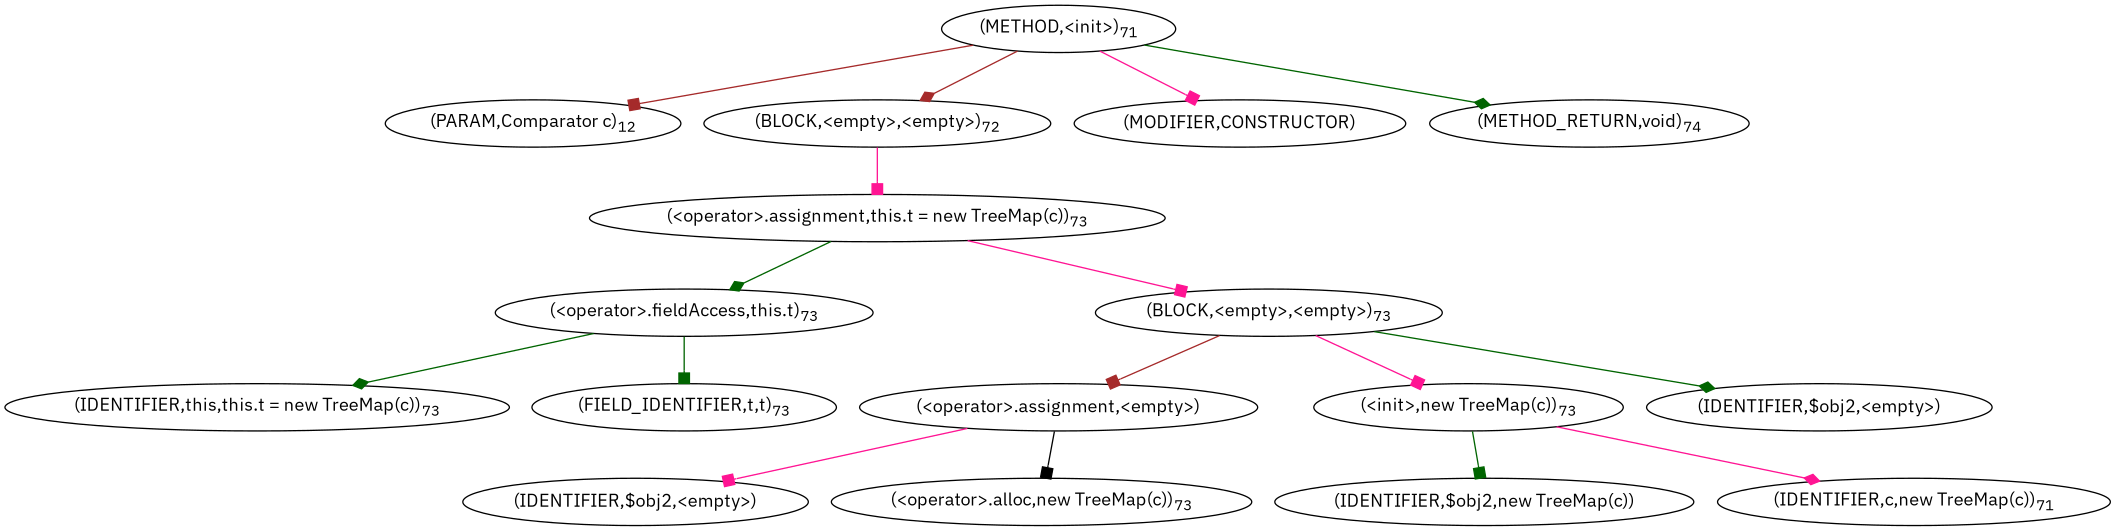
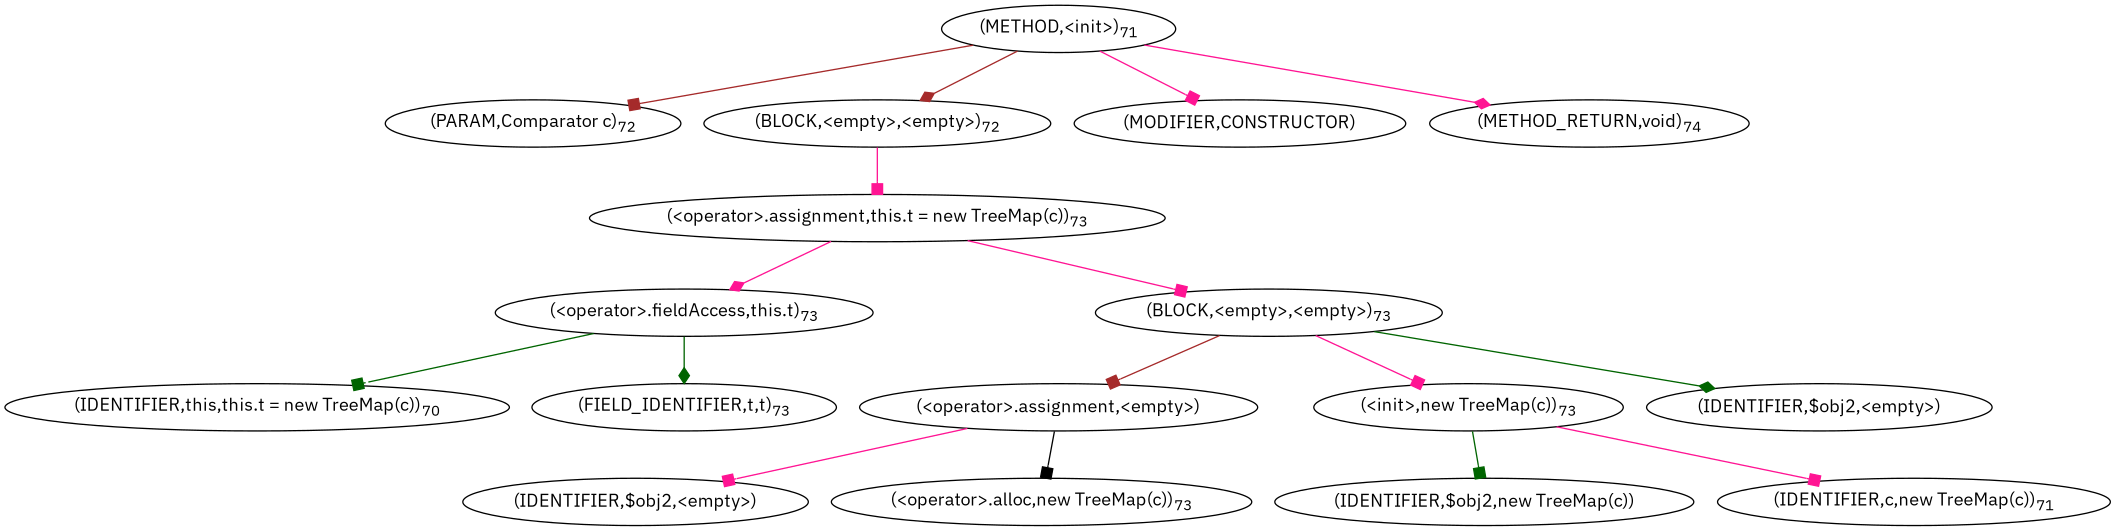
edge "(METHOD,<init>)" -> "(METHOD_RETURN,void)": color darkgreen -> deeppink
node "(PARAM,Comparator c)": text "12" -> "72"
edge "(<operator>.assignment,this.t = new TreeMap(c))" -> "(<operator>.fieldAccess,this.t)": color darkgreen -> deeppink
edge "(<operator>.fieldAccess,this.t)" -> "(FIELD_IDENTIFIER,t,t)": arrowhead box -> diamond
edge "(<operator>.fieldAccess,this.t)" -> "(IDENTIFIER,this,this.t = new TreeMap(c))": arrowhead diamond -> box
node "(IDENTIFIER,this,this.t = new TreeMap(c))": text "73" -> "70"
edge "(<init>,new TreeMap(c))" -> "(IDENTIFIER,c,new TreeMap(c))": arrowhead diamond -> box
